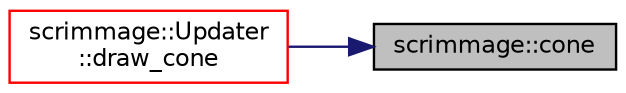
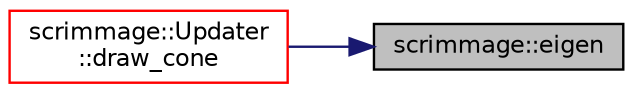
node "scrimmage::cone": label "scrimmage::cone" -> "scrimmage::eigen"
